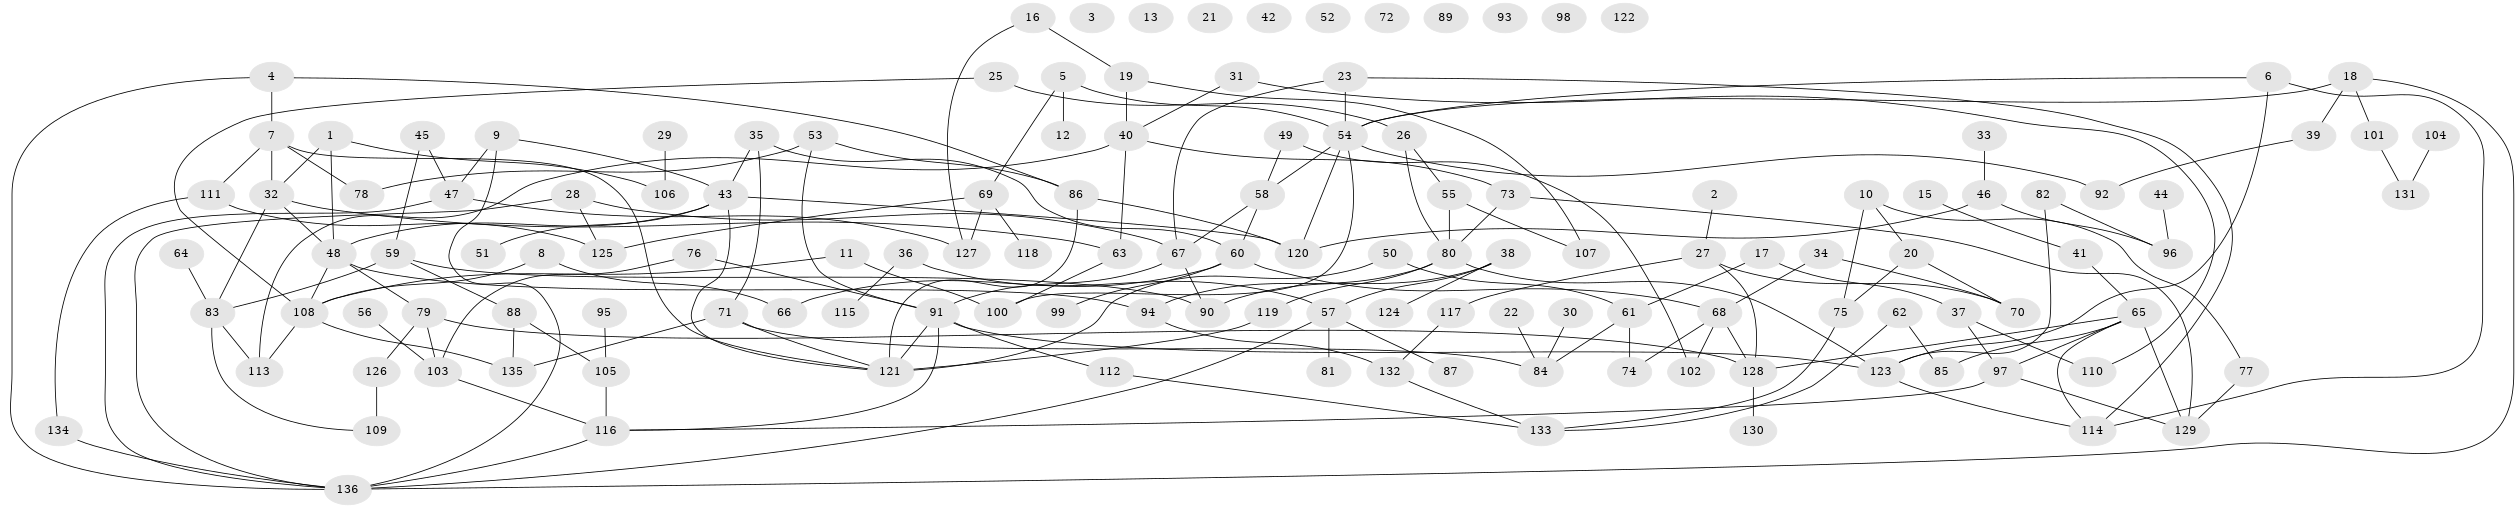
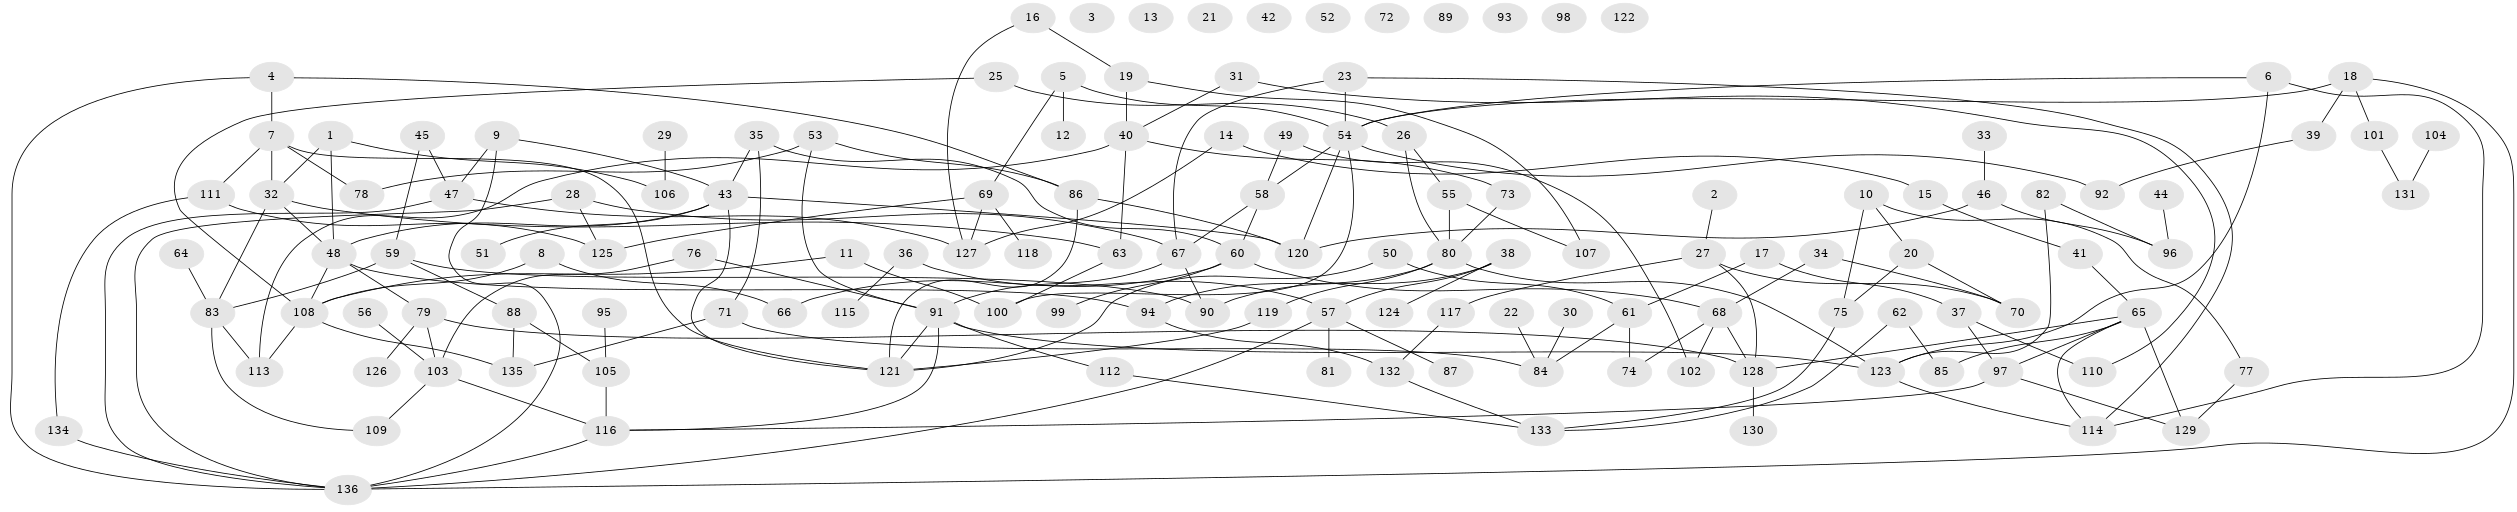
node "14": added
edge "73" -- "129": removed
edge "71" -- "121": removed
edge "126" -- "109": now "103" -- "109"
